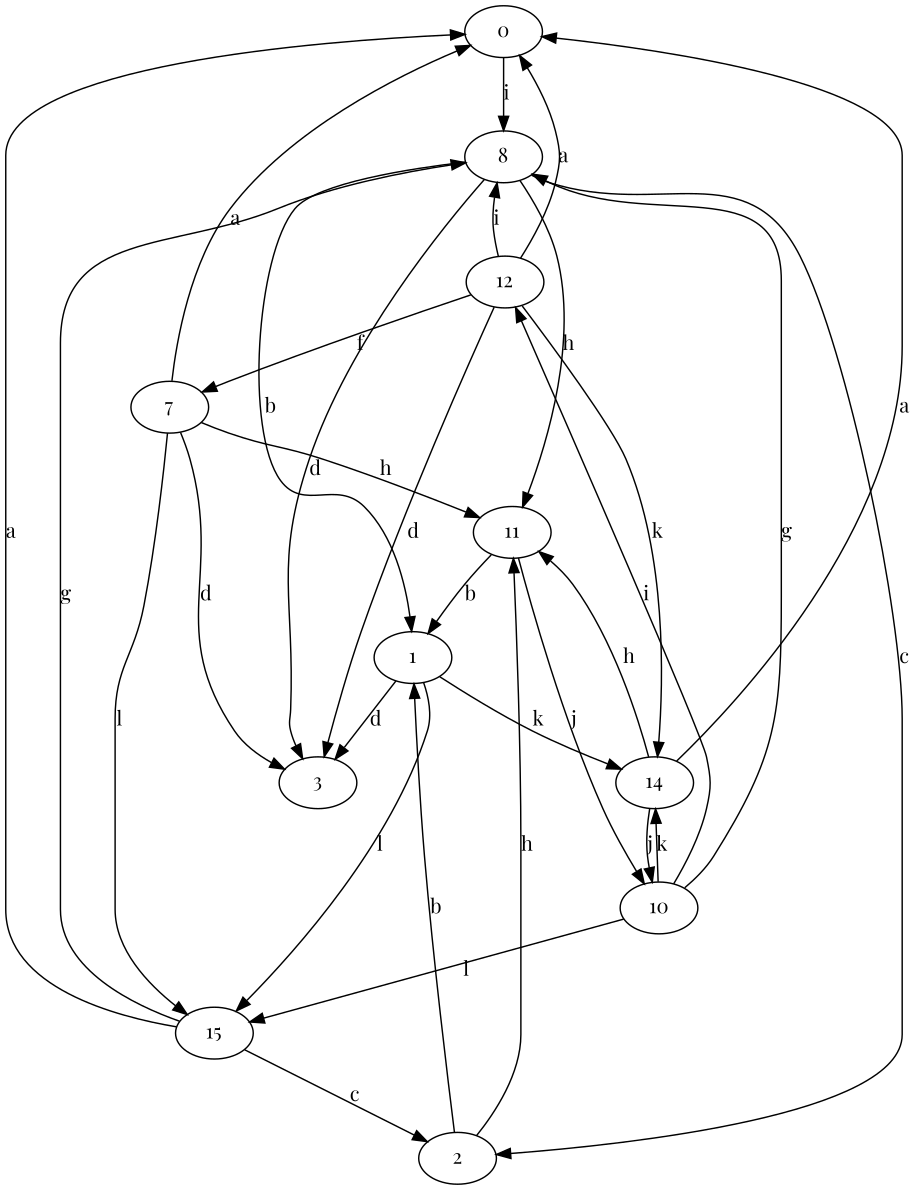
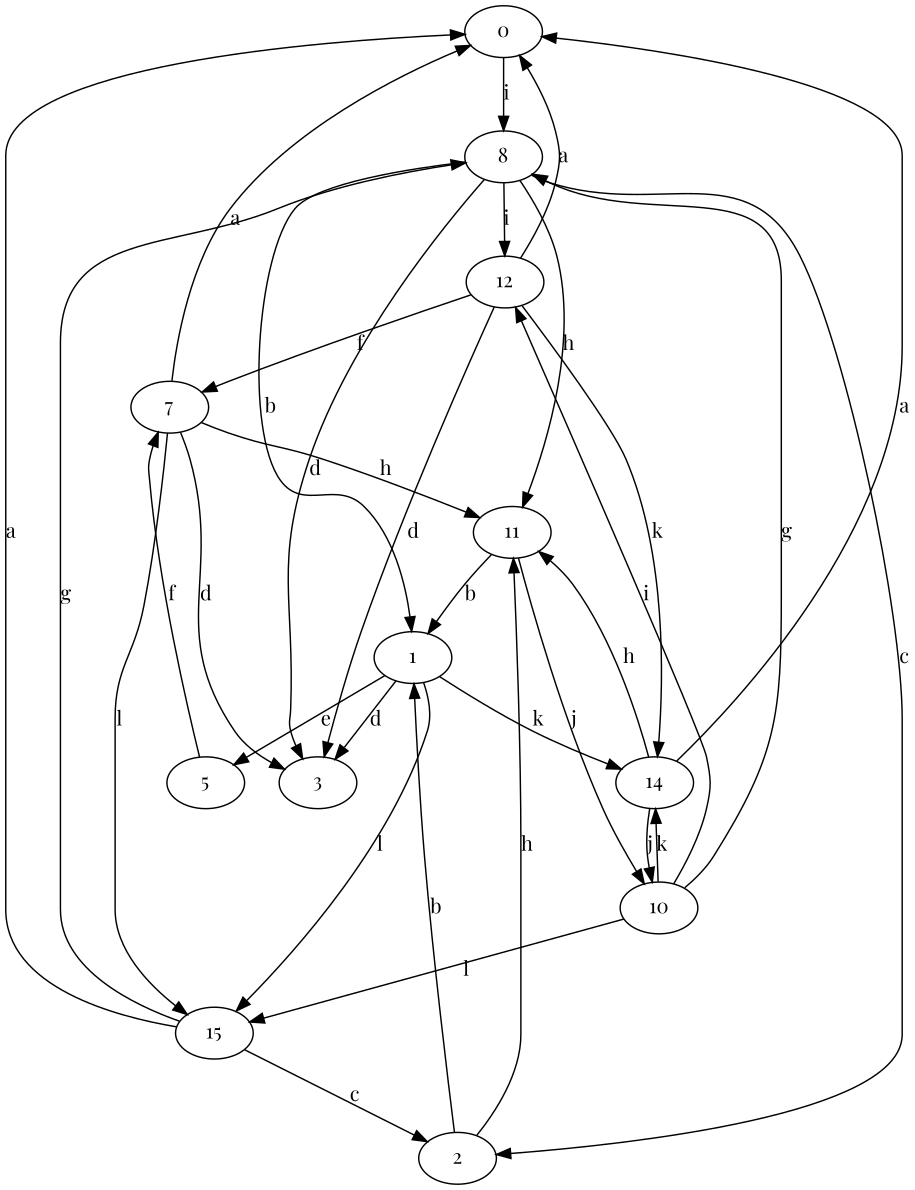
edge "12" -> "8": reversed
node "5": added
